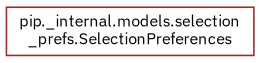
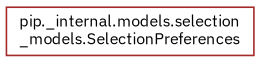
node "pip._internal.models.selection _prefs.SelectionPreferences": label "pip._internal.models.selection _prefs.SelectionPreferences" -> "pip._internal.models.selection _models.SelectionPreferences"
